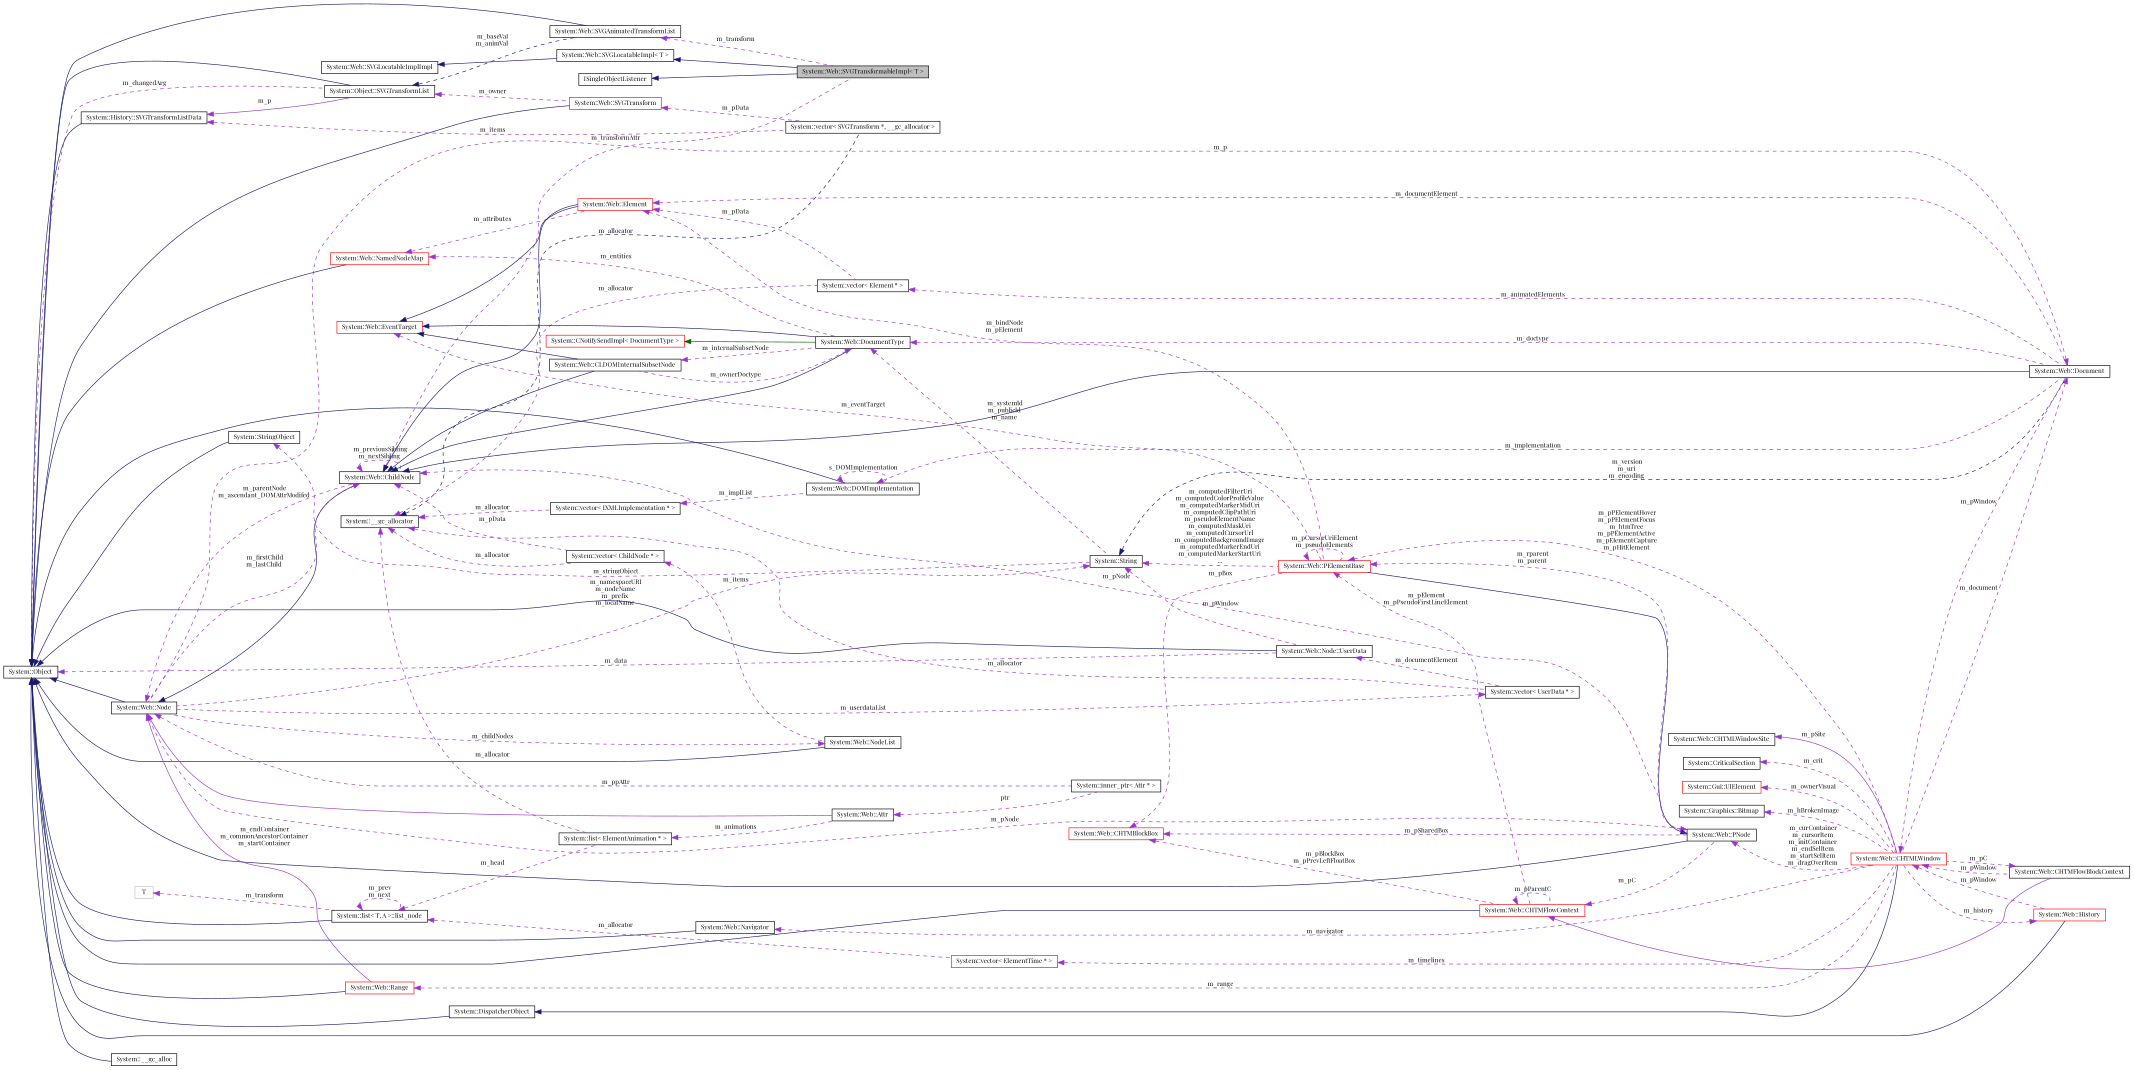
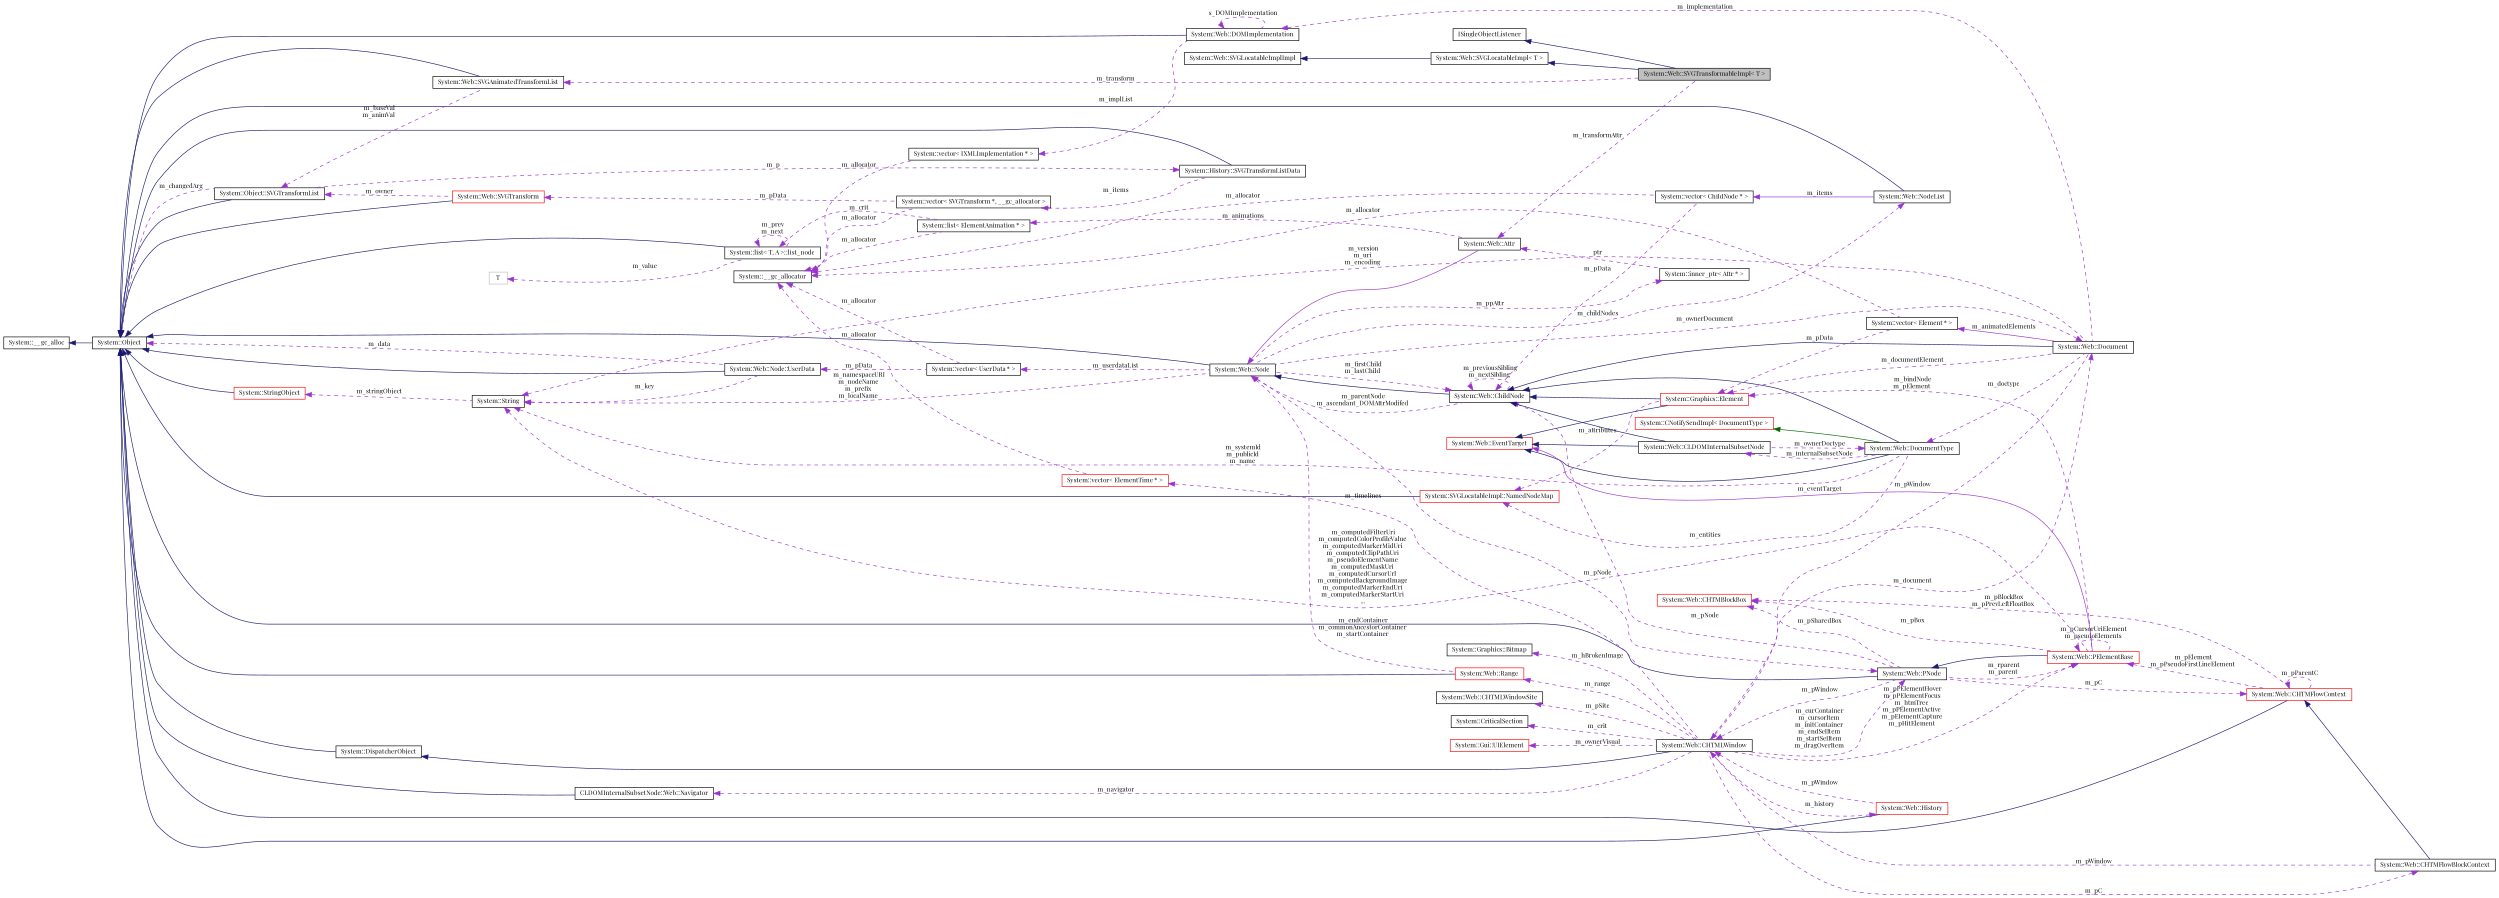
edge "System::Web::SVGAnimatedTransformList" -> "System::Object::SVGTransformList": color midnightblue -> darkorchid3
edge "System::Object::SVGTransformList" -> "System::History::SVGTransformListData": style solid -> dashed
edge "System::vector< SVGTransform *, __gc_allocator >" -> "System::History::SVGTransformListData": reversed
edge "System::Web::Node" -> "System::Web::Document": label " m_p" -> " m_ownerDocument"
edge "System::Web::SVGTransformableImpl< T >" -> "System::Web::ChildNode": now "System::Web::SVGTransformableImpl< T >" -> "System::Web::Attr"
node "System::Web::Element": label "System::Web::Element" -> "System::Graphics::Element"
edge "System::vector< SVGTransform *, __gc_allocator >" -> "System::__gc_allocator": color midnightblue -> darkorchid3
node "System::Web::NamedNodeMap": label "System::Web::NamedNodeMap" -> "System::SVGLocatableImpl::NamedNodeMap"
edge "System::Web::Document" -> "System::vector< Element * >": style dashed -> solid
edge "System::Web::PElementBase" -> "System::Web::EventTarget": style dashed -> solid
node "System::StringObject": color black -> red
edge "System::String" -> "System::Web::DocumentType": reversed
edge "System::Web::Document" -> "System::String": color midnightblue -> darkorchid3
edge "System::Web::Node::UserData" -> "System::String": label " m_pWindow" -> " m_key"
edge "System::Web::NodeList" -> "System::vector< ChildNode * >": style dashed -> solid
edge "System::vector< UserData * >" -> "System::Web::Node::UserData": label " m_documentElement" -> " m_pData"
edge "System::Web::PNode" -> "System::Web::CHTMLWindow": added, label "m_pWindow"
edge "System::Web::CHTMLWindow" -> "System::Web::CHTMLWindowSite": style solid -> dashed
edge "System::inner_ptr< Attr * >" -> "System::Web::Node": reversed
node "System::Web::CHTMLWindow": color red -> black
edge "System::list< ElementAnimation * >" -> "System::list< T, A >::list_node": label " m_head" -> " m_crit"
edge "System::Web::Range" -> "System::Web::Node": style solid -> dashed
edge "System::__gc_alloc" -> "System::Object": reversed
edge "System::list< T, A >::list_node" -> "T": label " m_transform" -> " m_value"
node "System::Web::Navigator": label "System::Web::Navigator" -> "CLDOMInternalSubsetNode::Web::Navigator"
edge "System::vector< ElementTime * >" -> "System::list< T, A >::list_node": now "System::vector< ElementTime * >" -> "System::__gc_allocator"
edge "System::Web::CHTMFlowBlockContext" -> "System::Web::CHTMFlowContext": color darkorchid3 -> midnightblue
